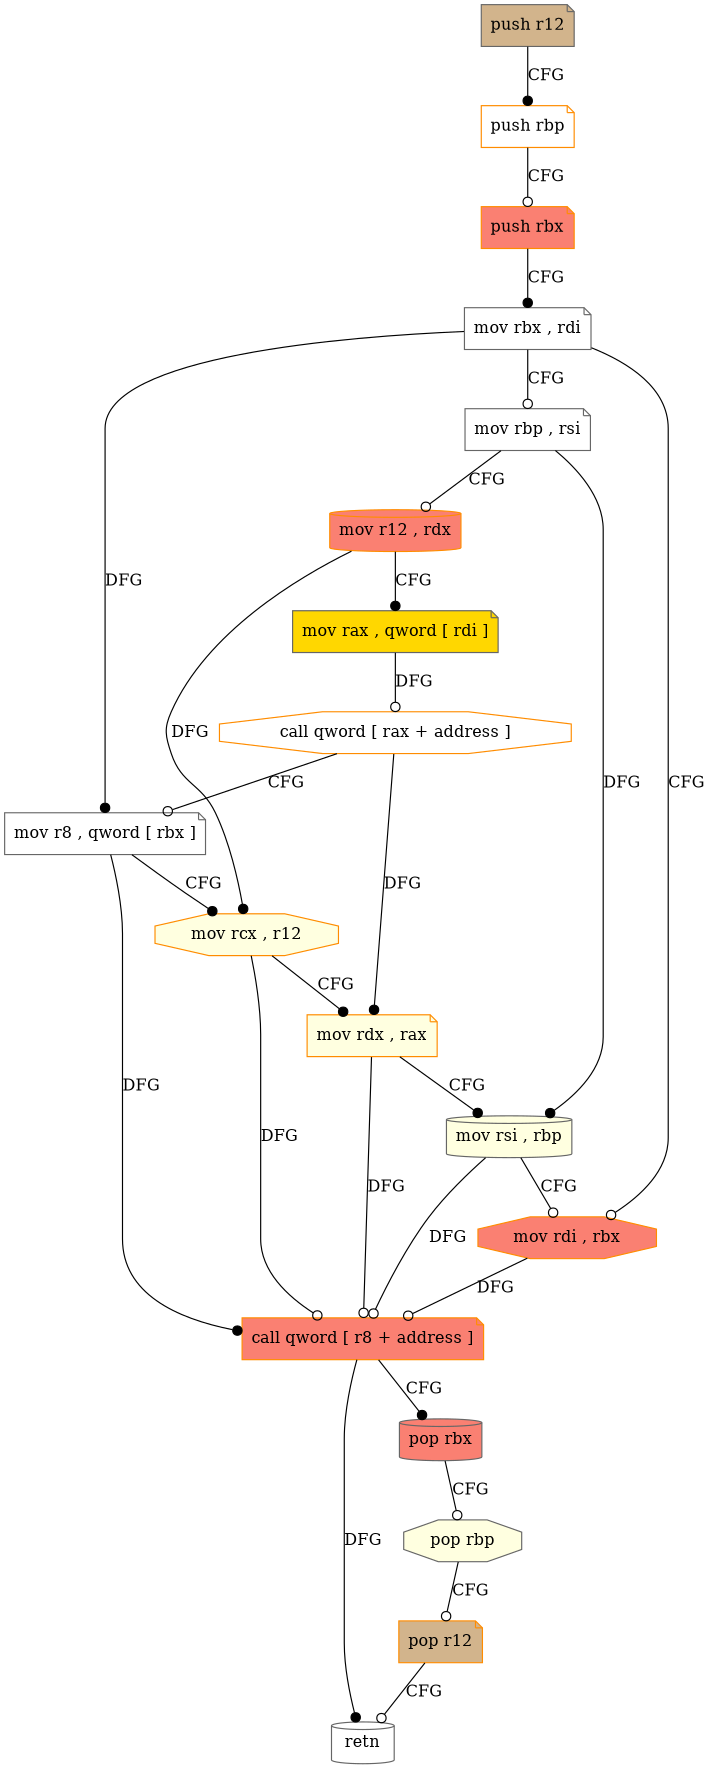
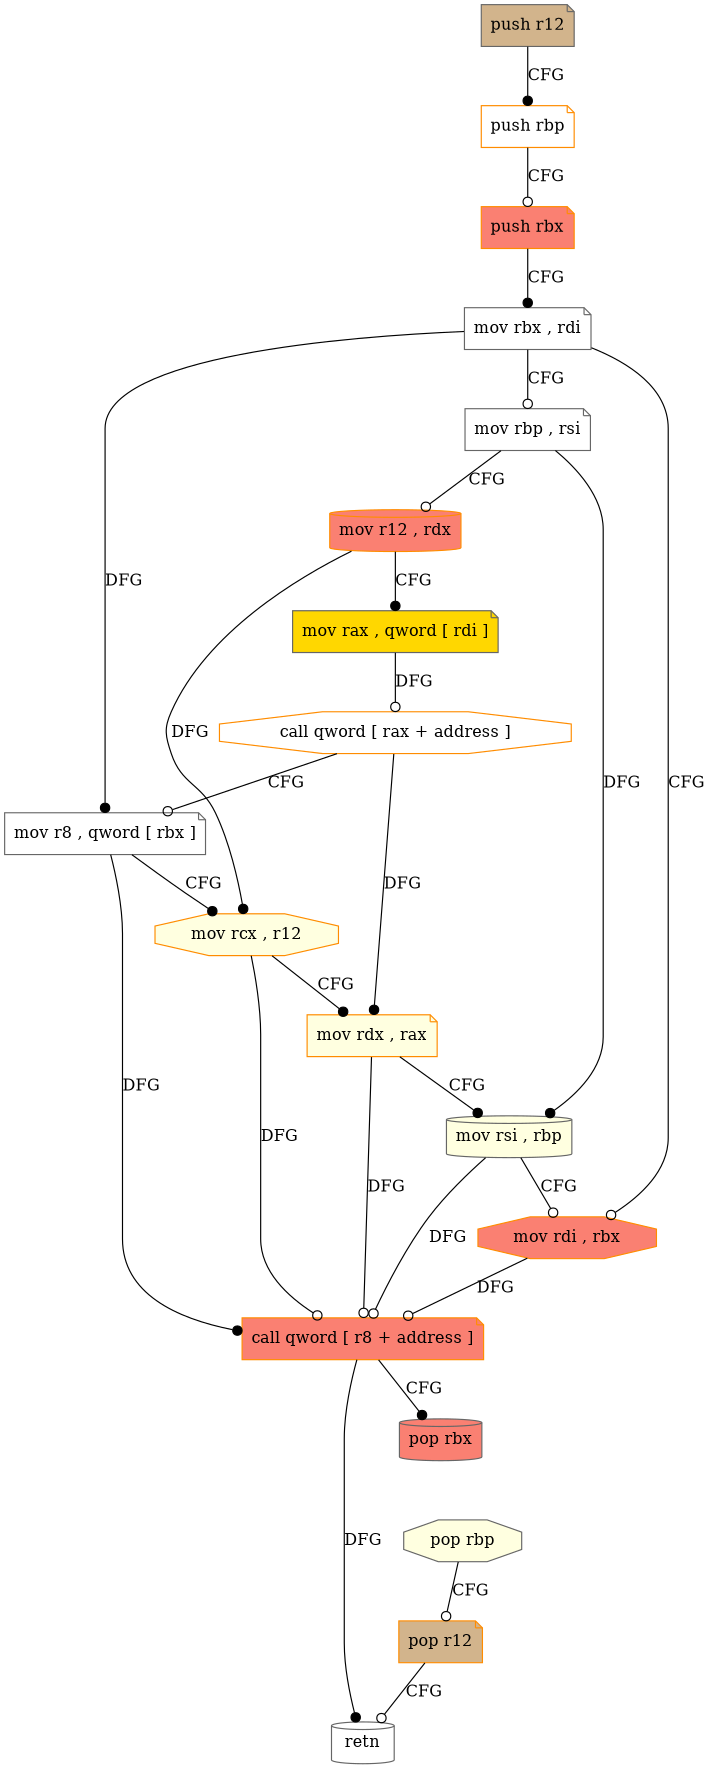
edge "pop rbx" -> "pop rbp": removed, label "CFG"
